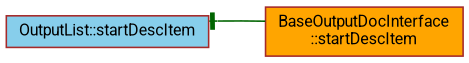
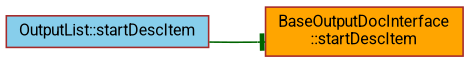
edge "BaseOutputDocInterface ::startDescItem" -> "OutputList::startDescItem": reversed
